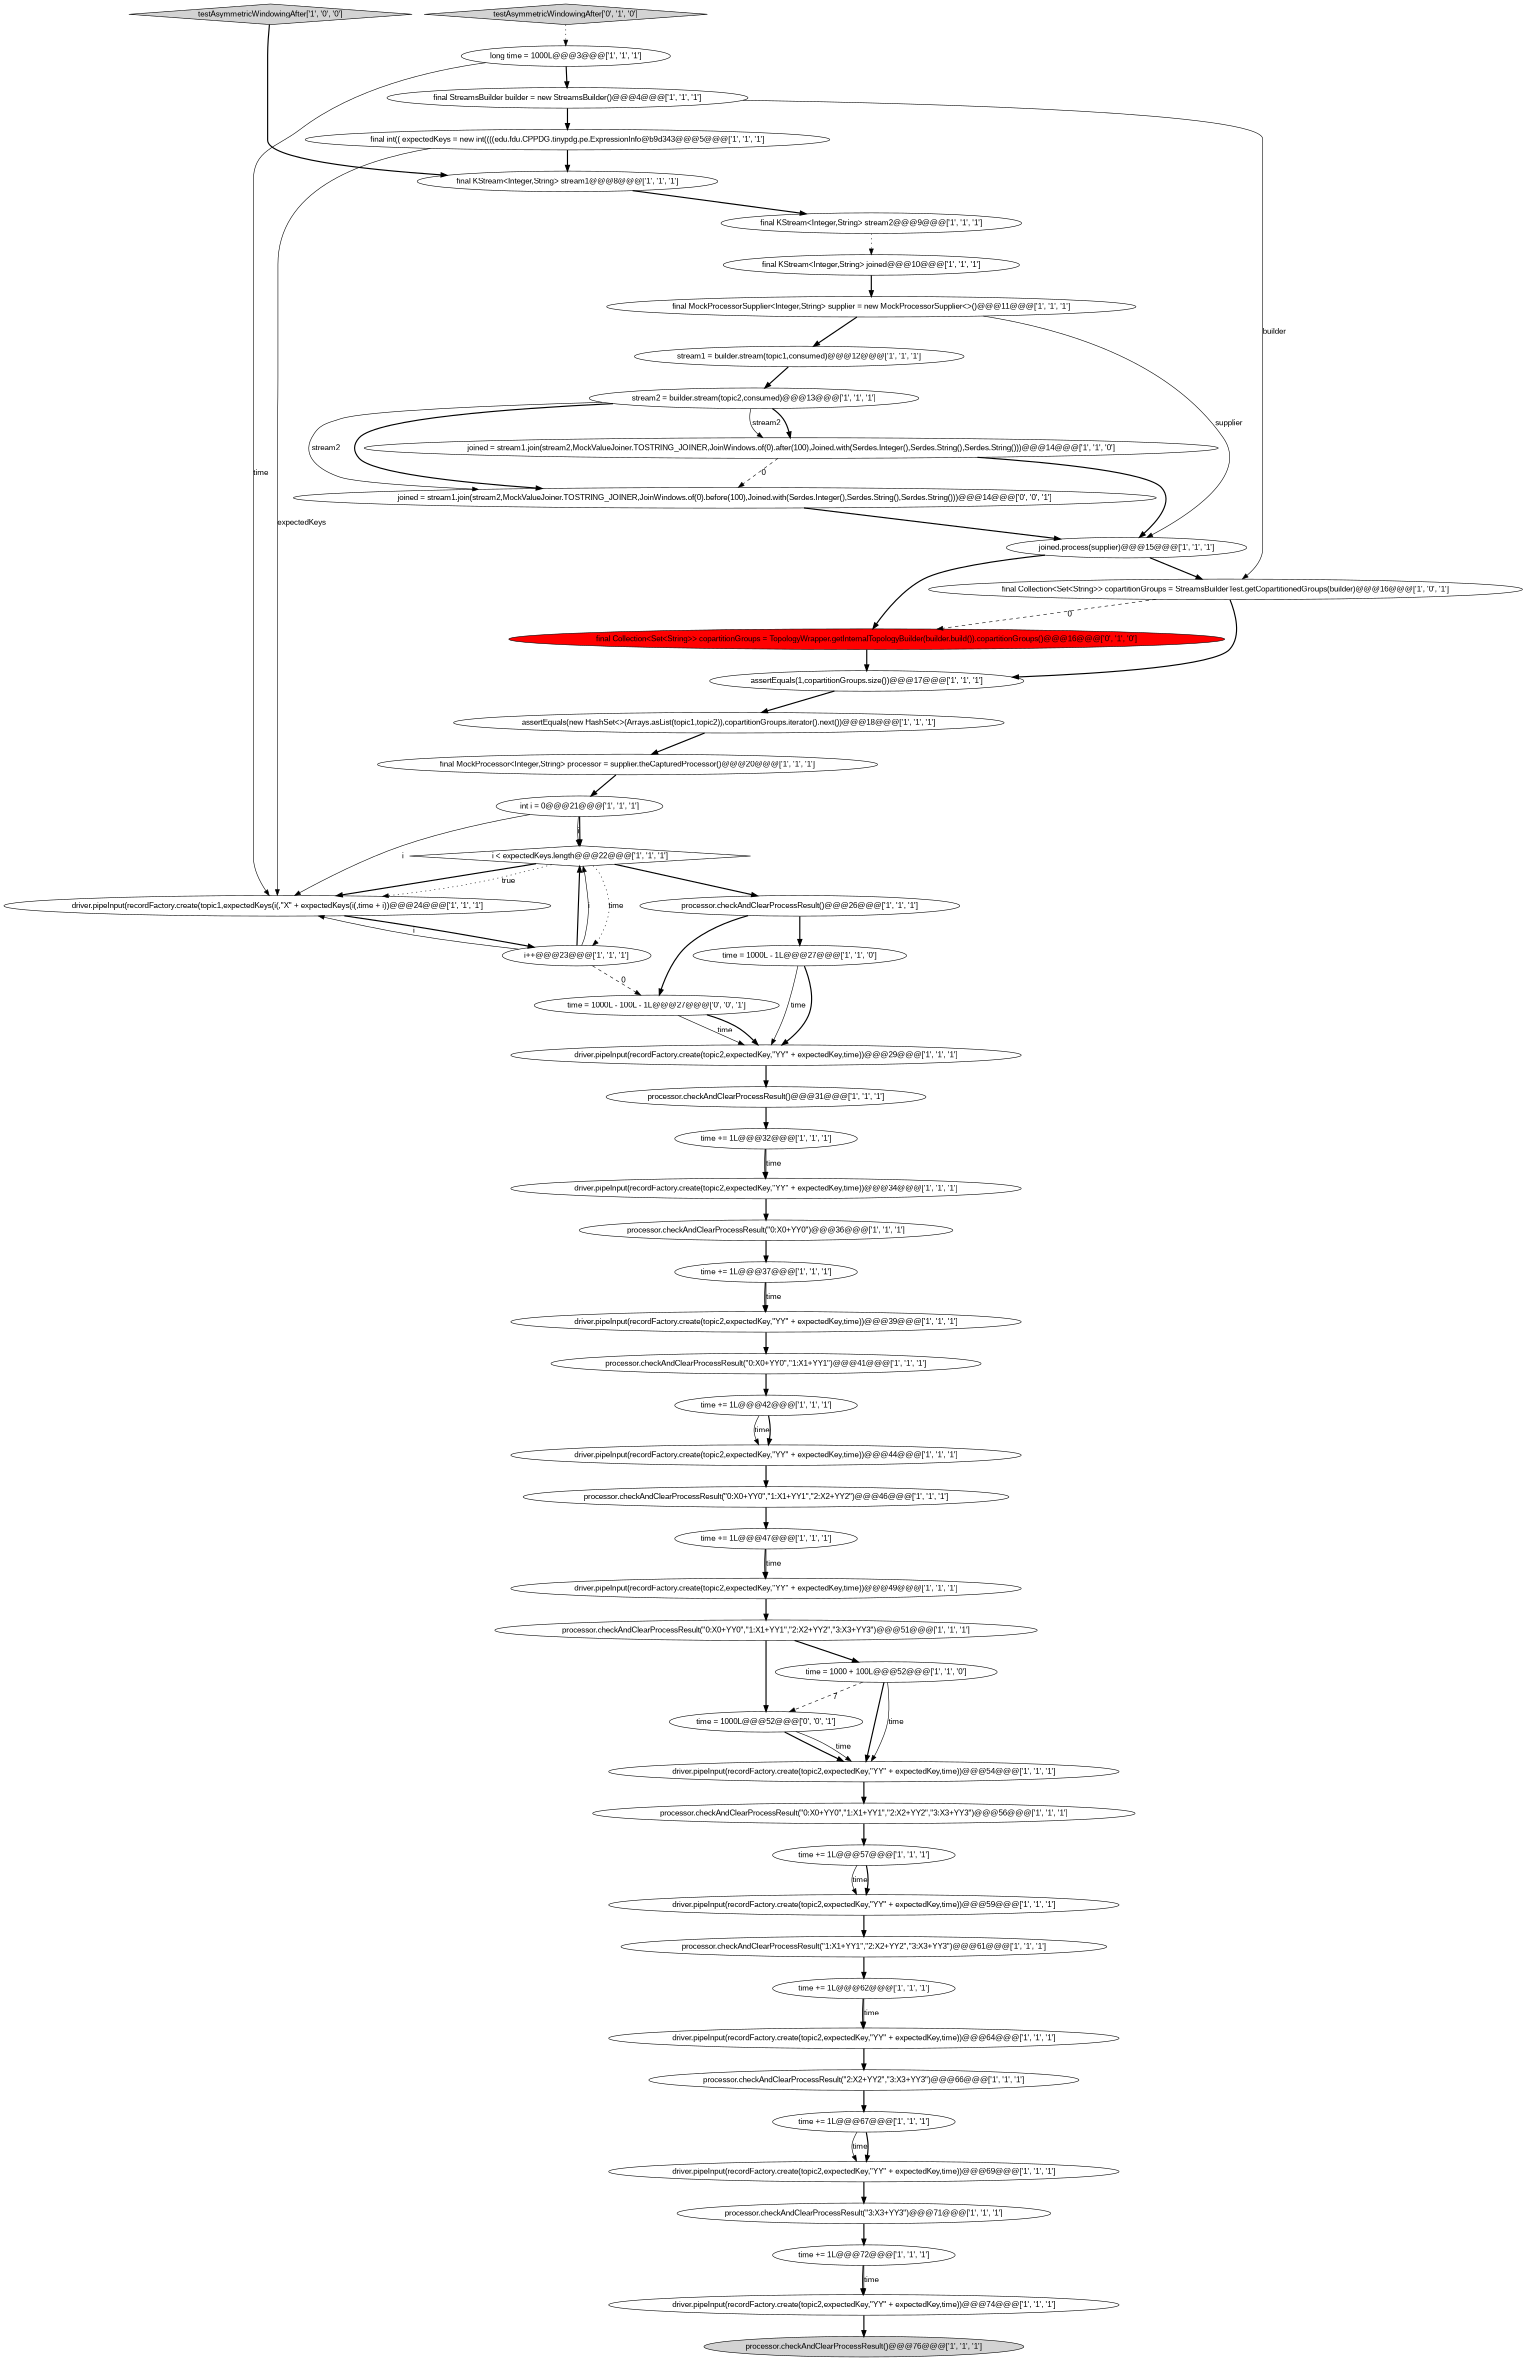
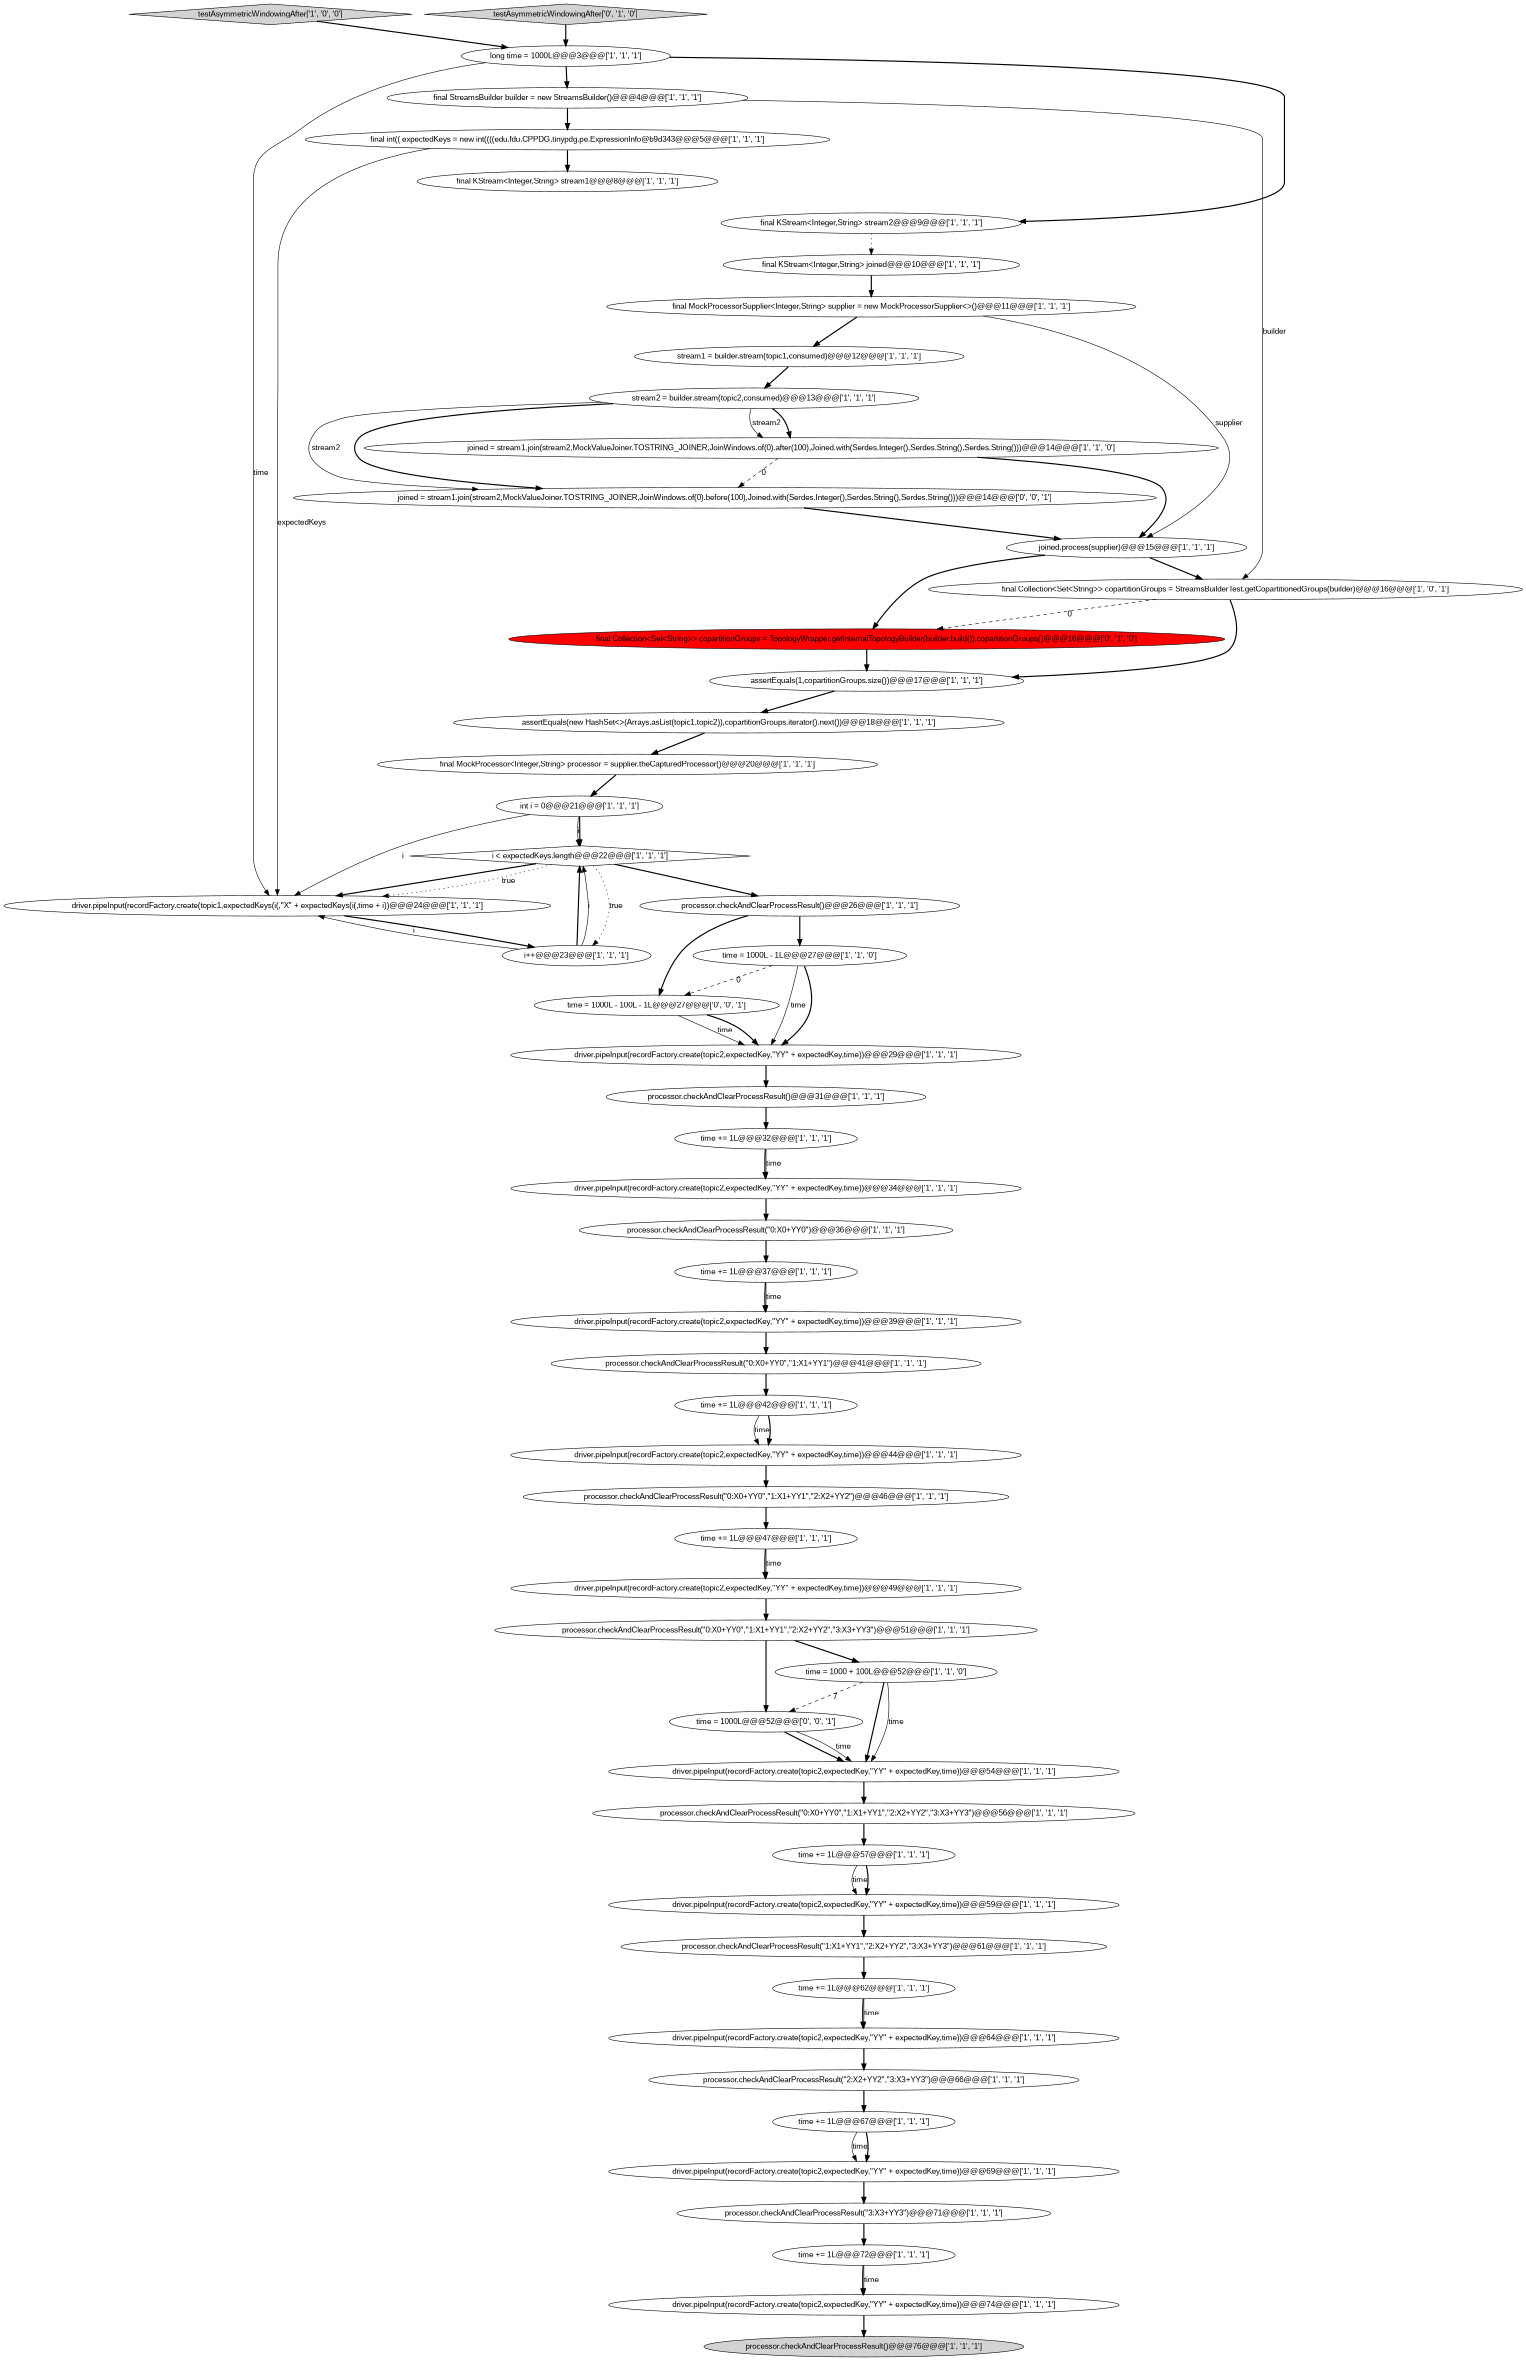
edge "testAsymmetricWindowingAfter['0', '1', '0']" -> "long time = 1000L@@@3@@@['1', '1', '1']": style dotted -> bold
edge "testAsymmetricWindowingAfter['1', '0', '0']" -> "final KStream<Integer,String> stream1@@@8@@@['1', '1', '1']": now "testAsymmetricWindowingAfter['1', '0', '0']" -> "long time = 1000L@@@3@@@['1', '1', '1']"
edge "final KStream<Integer,String> stream1@@@8@@@['1', '1', '1']" -> "final KStream<Integer,String> stream2@@@9@@@['1', '1', '1']": now "long time = 1000L@@@3@@@['1', '1', '1']" -> "final KStream<Integer,String> stream2@@@9@@@['1', '1', '1']"
edge "i < expectedKeys.length@@@22@@@['1', '1', '1']" -> "i++@@@23@@@['1', '1', '1']": label "time" -> "true"
edge "i++@@@23@@@['1', '1', '1']" -> "time = 1000L - 100L - 1L@@@27@@@['0', '0', '1']": now "time = 1000L - 1L@@@27@@@['1', '1', '0']" -> "time = 1000L - 100L - 1L@@@27@@@['0', '0', '1']"
